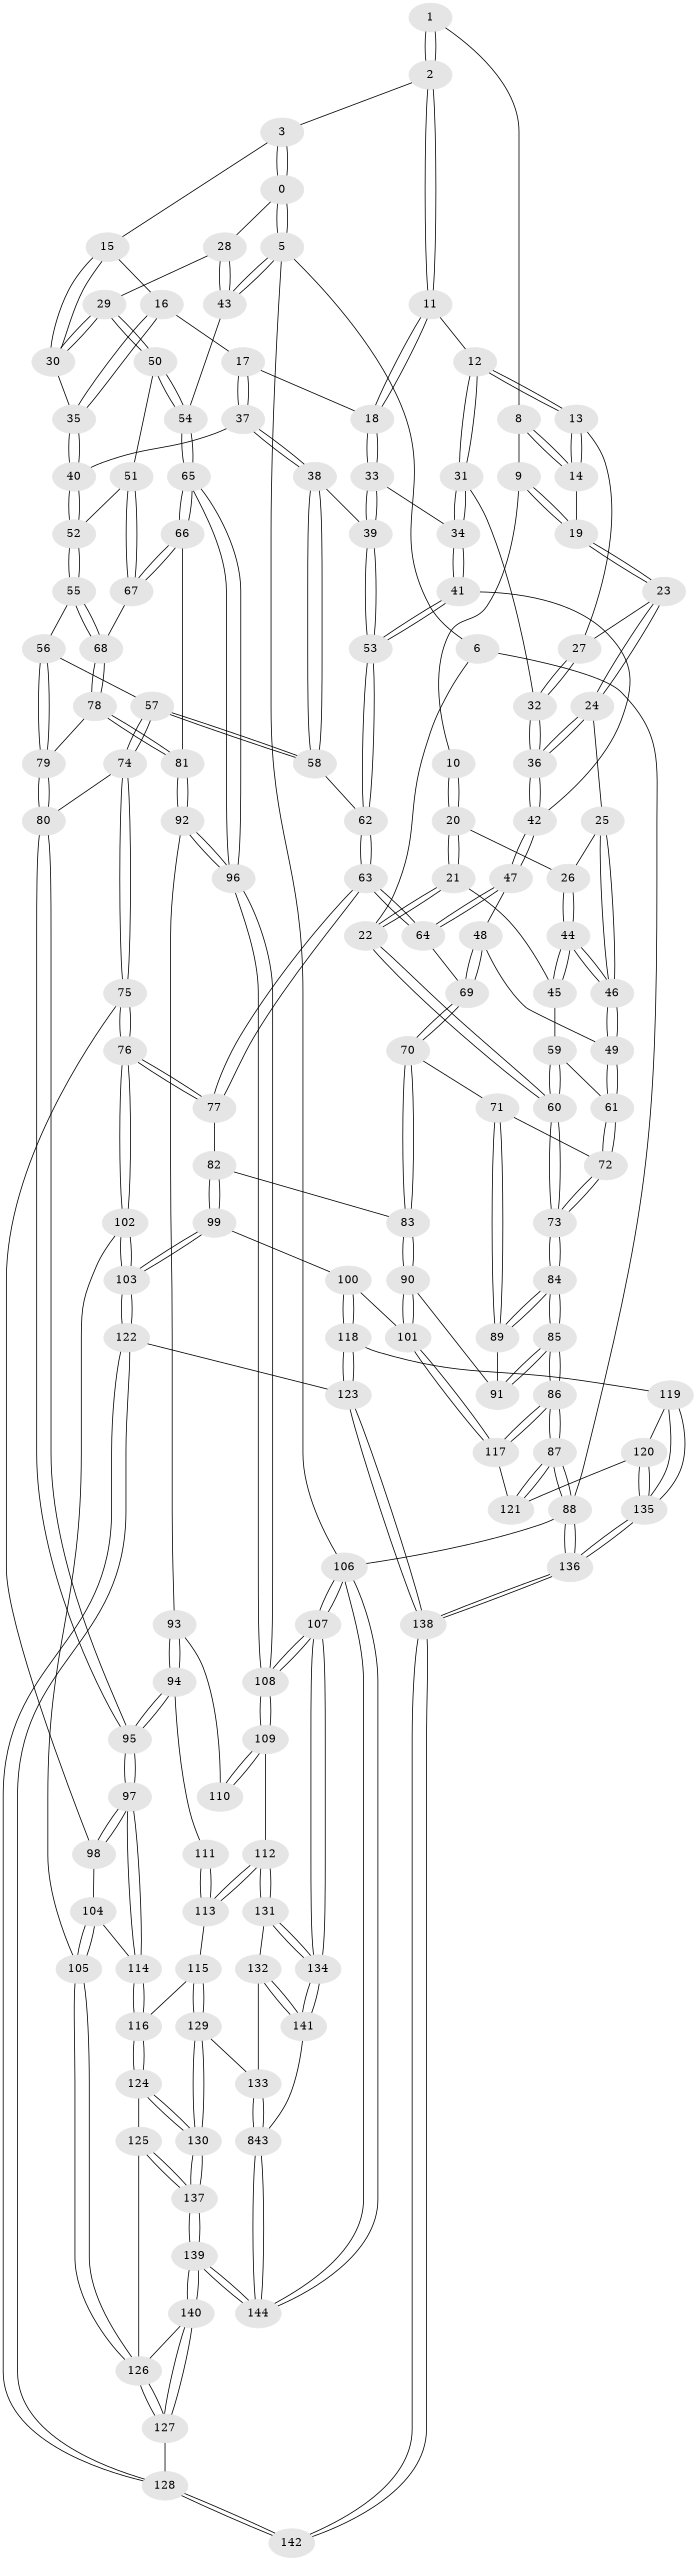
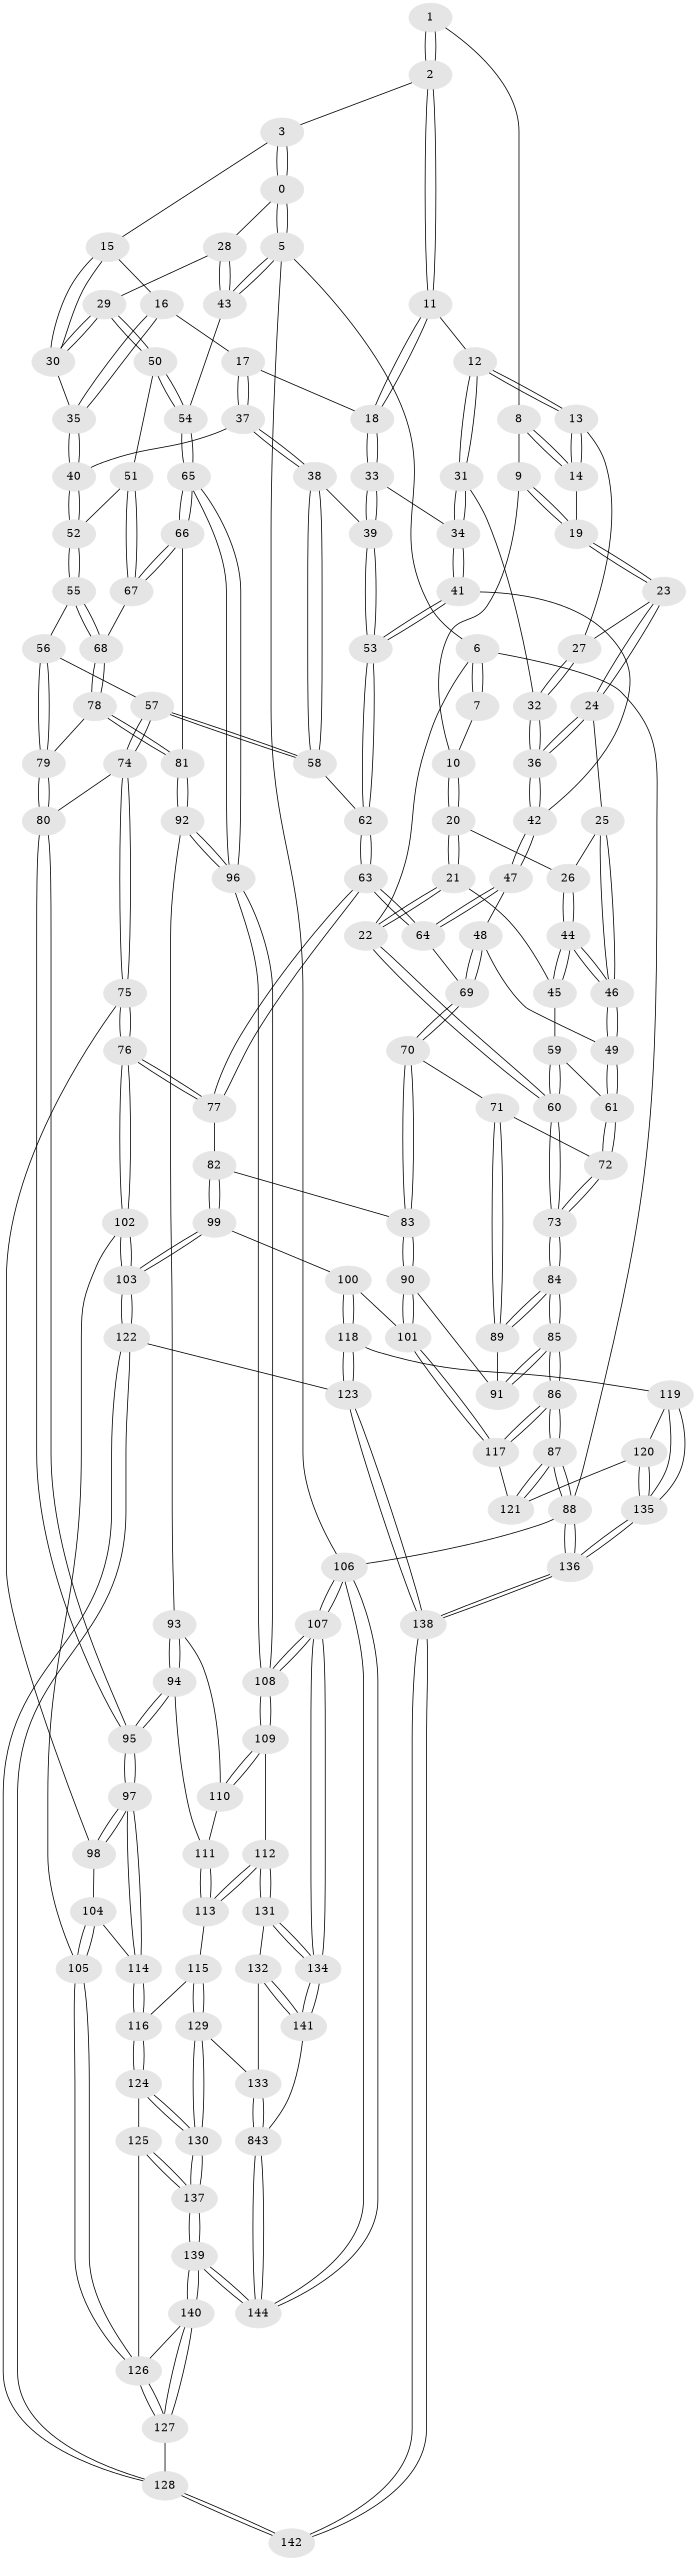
node "7": added
edge "110" -- "111": added
